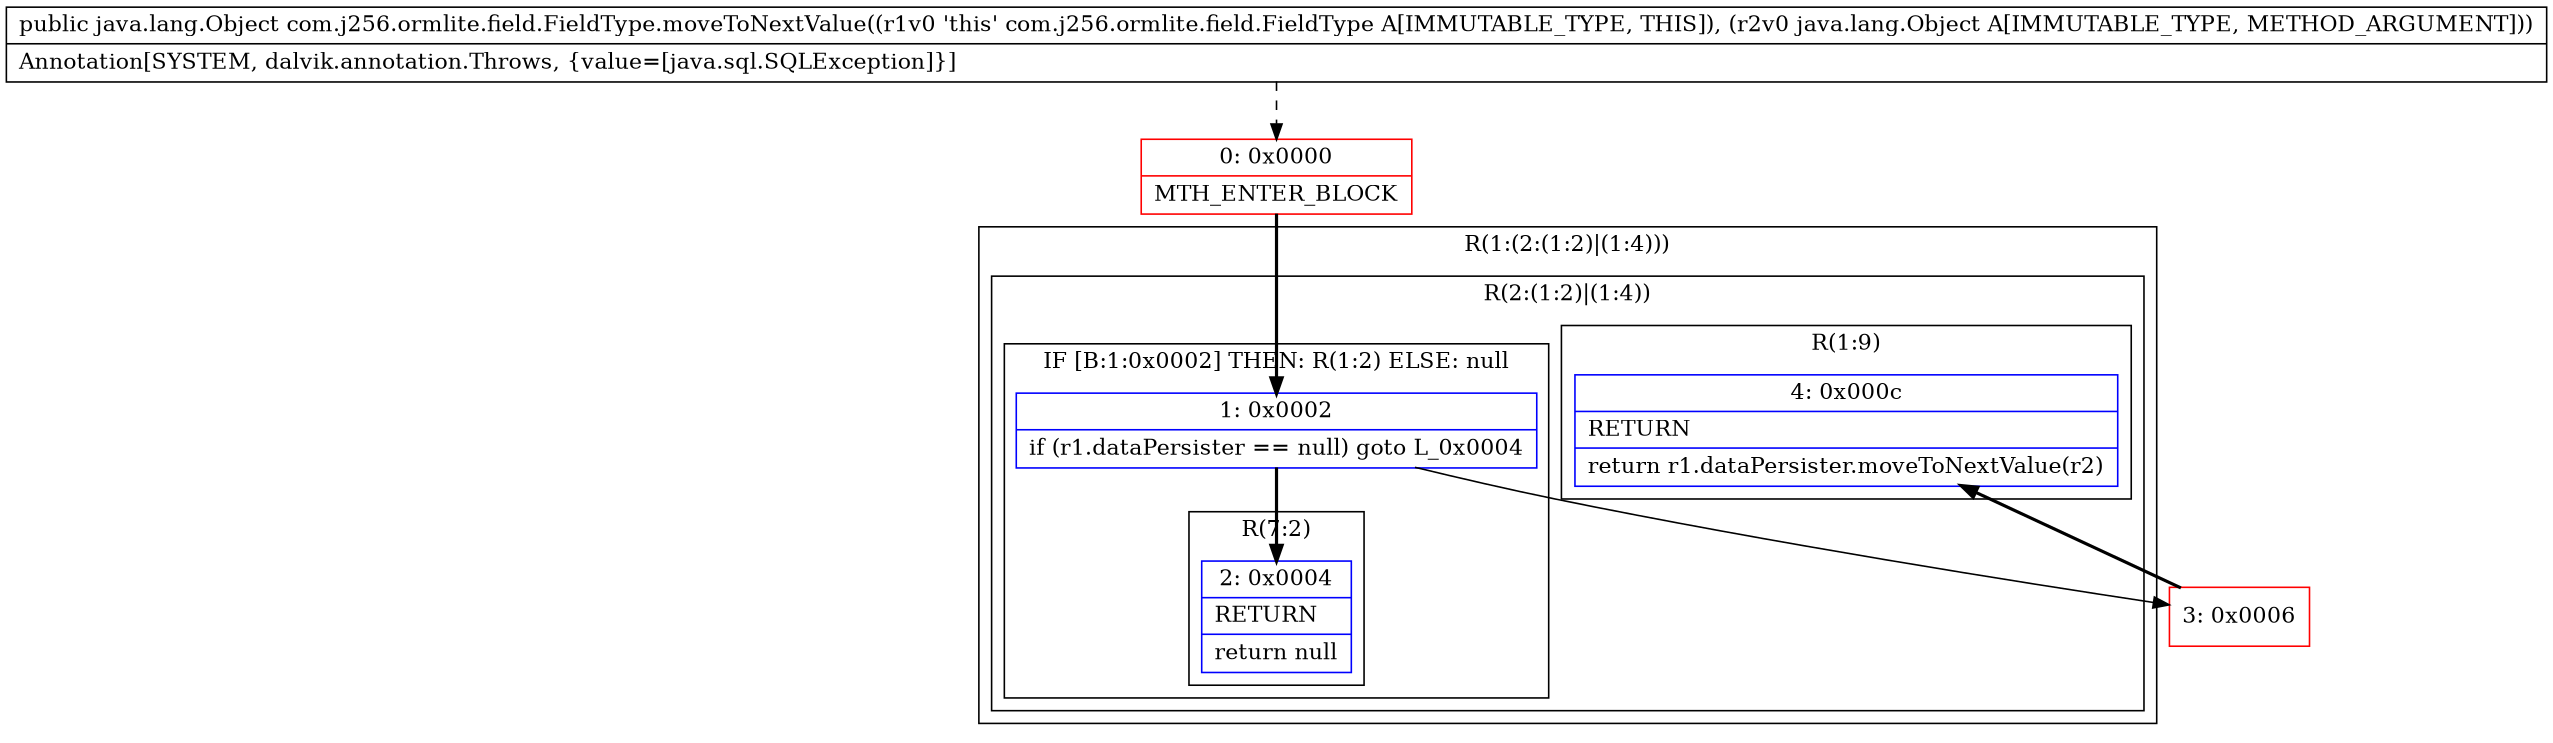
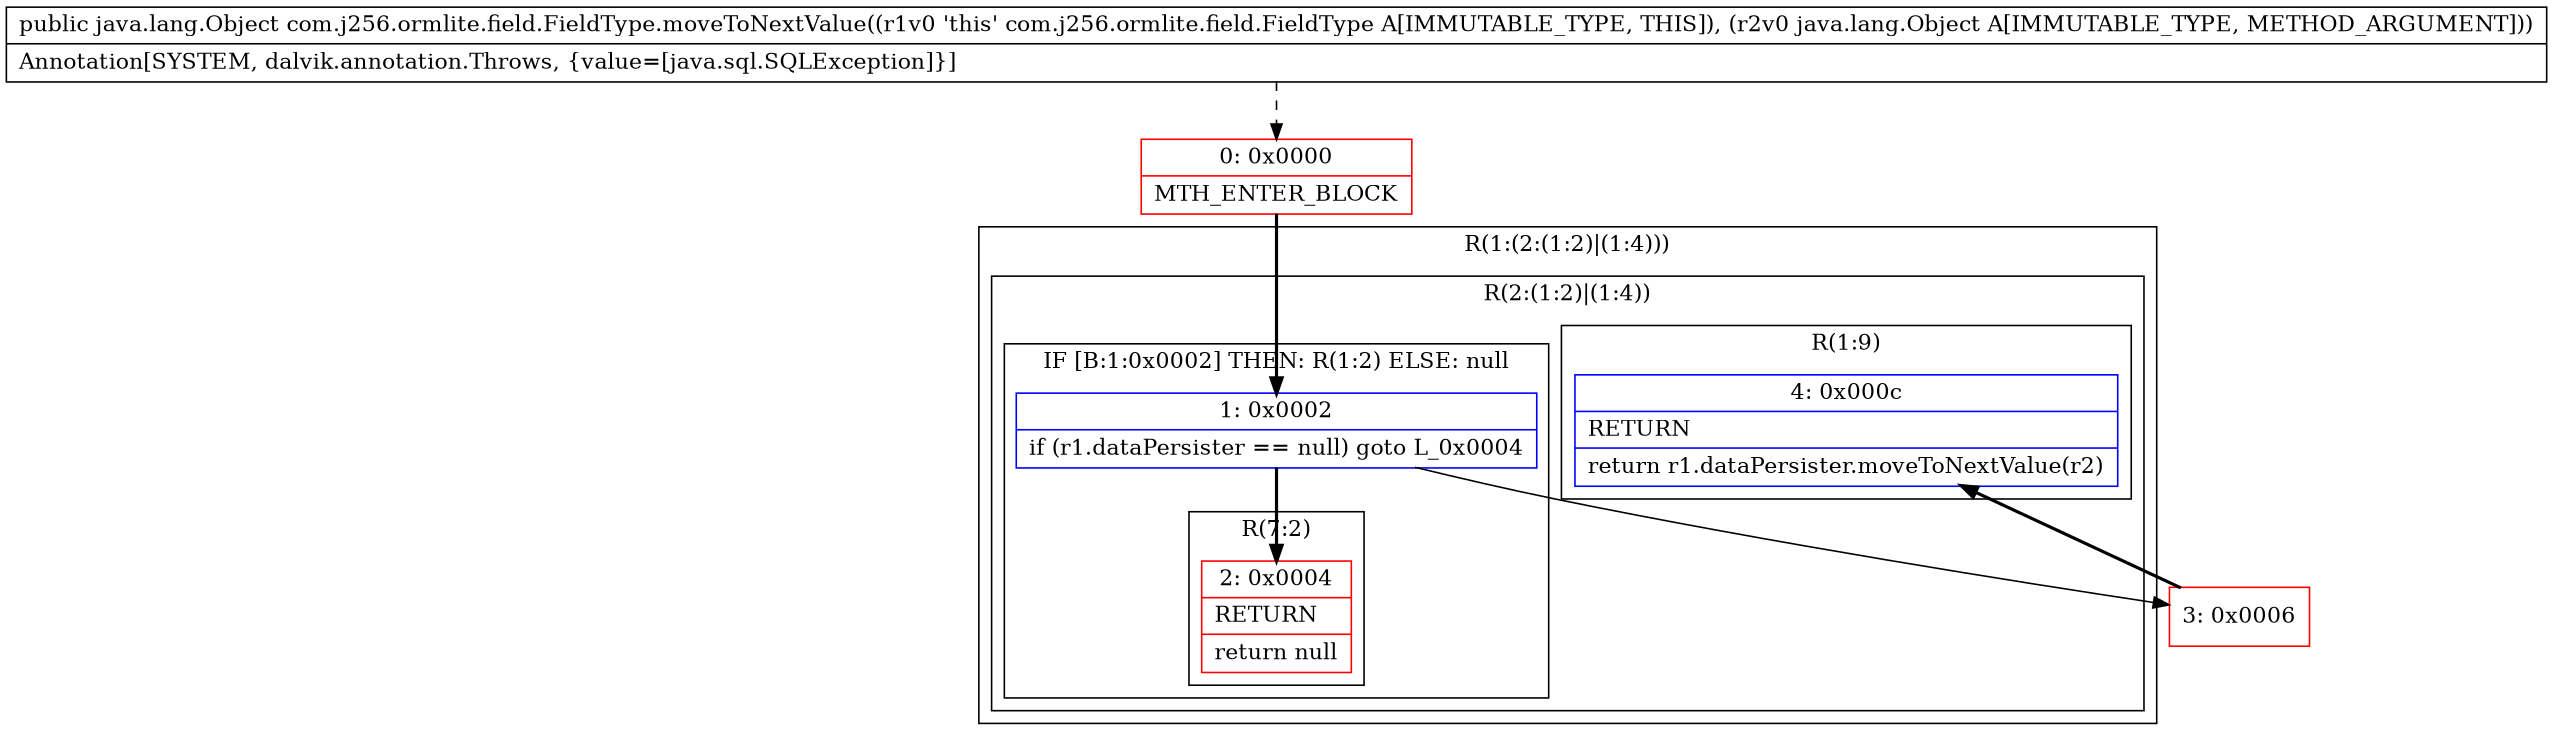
node "2: 0x0004": color blue -> red
